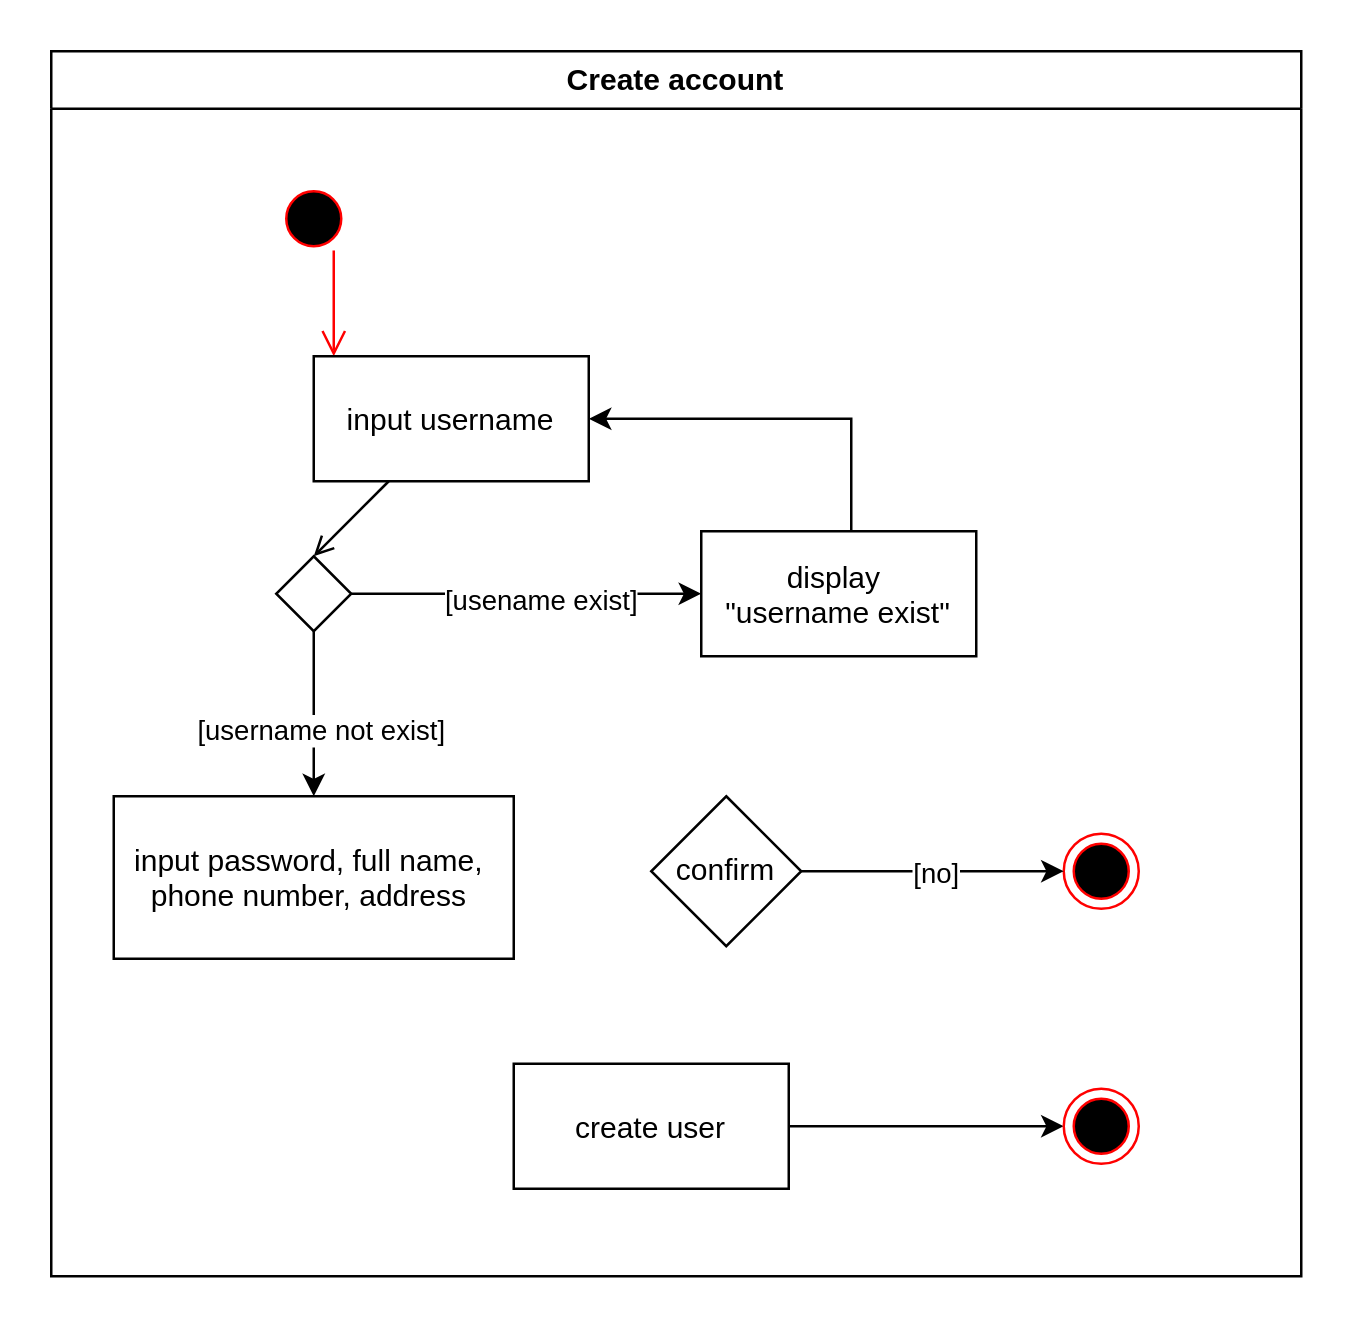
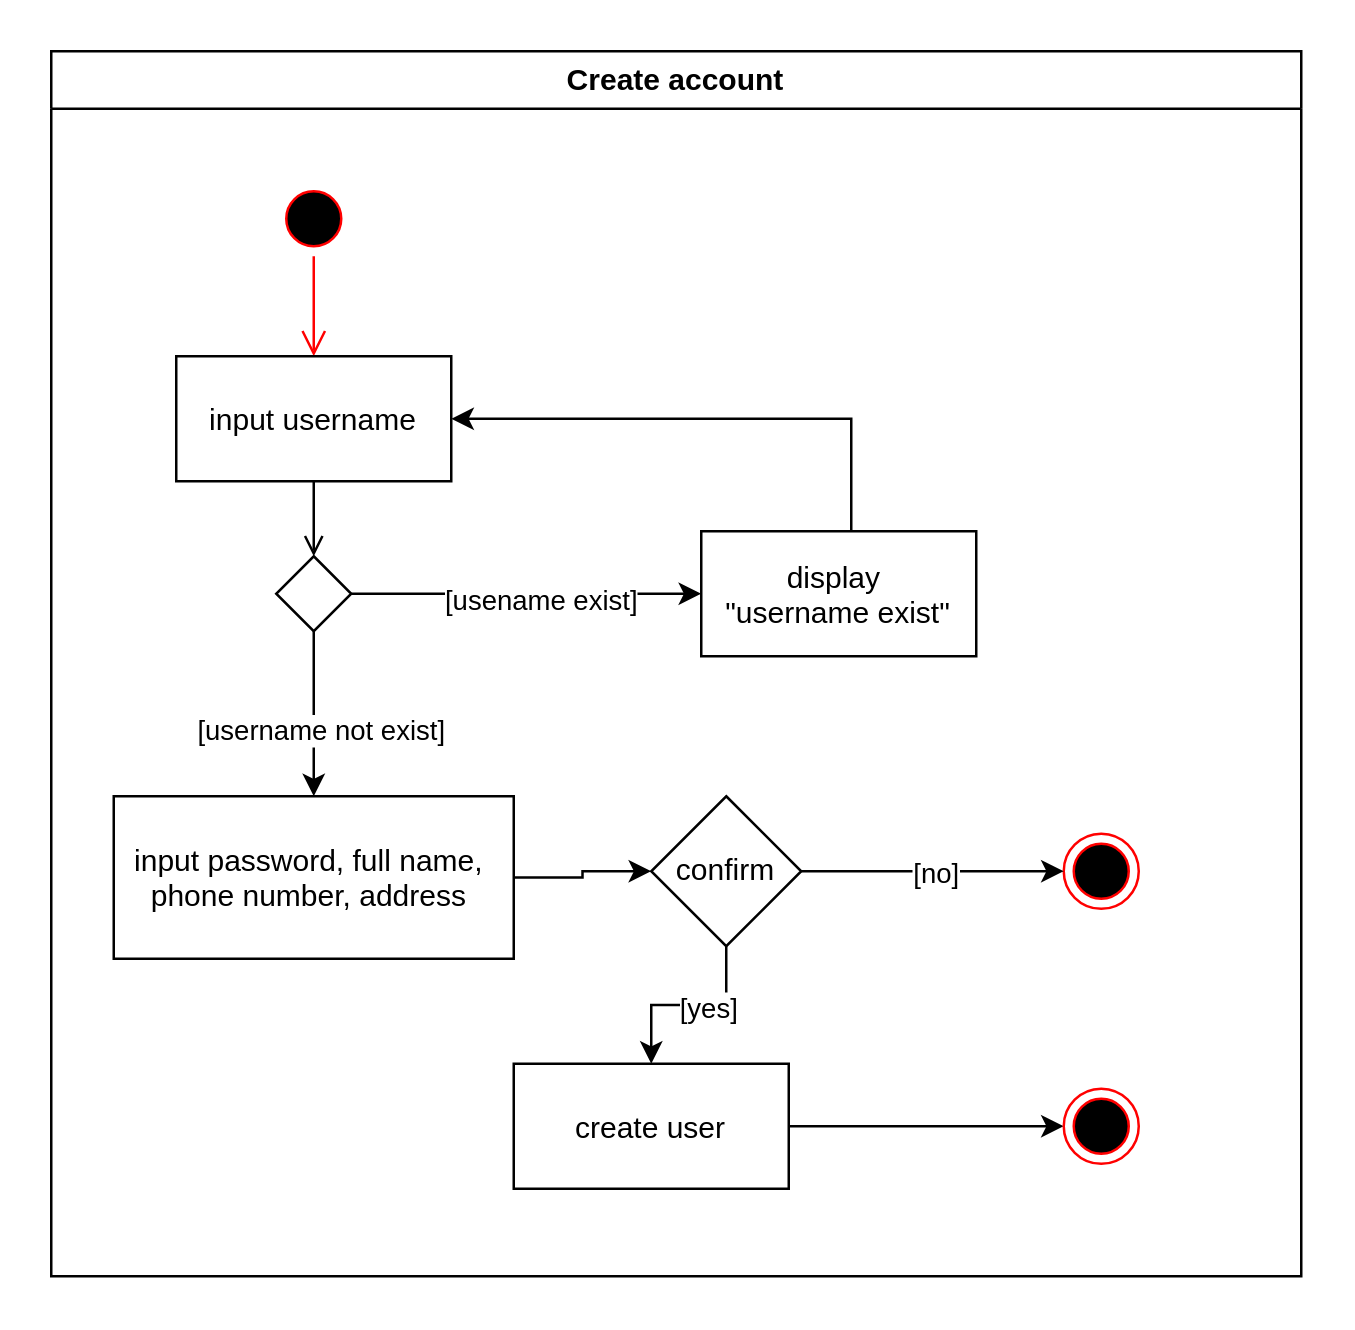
node "input username": moved (451, 419) -> (314, 419)
edge "input password, full name, phone number, address" -> "confirm": added
edge "confirm" -> "create user": added, label "[yes]"
